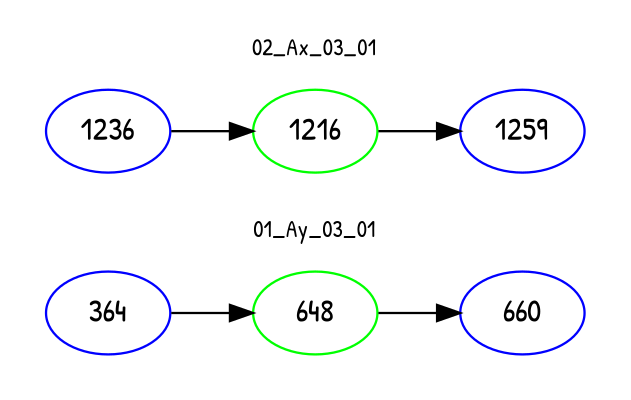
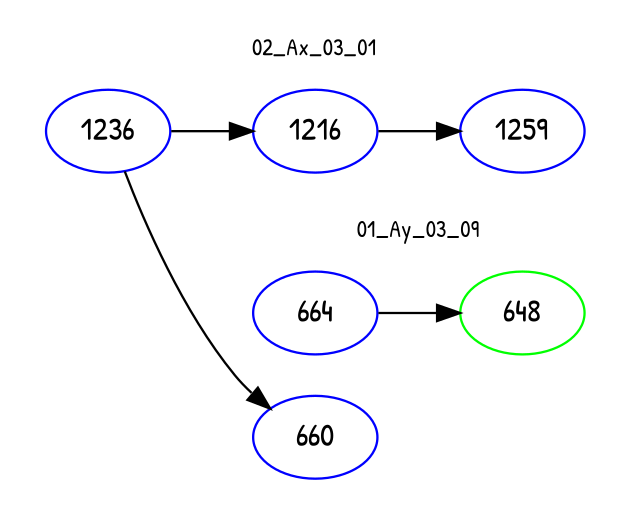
node "1216": color green -> blue
cluster "01_Ay_03_01": label "01_Ay_03_01" -> "01_Ay_03_09"
node "364": label "364" -> "664"
edge "648" -> "660": now "1236" -> "660"
